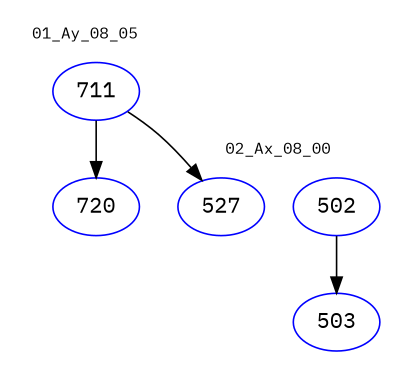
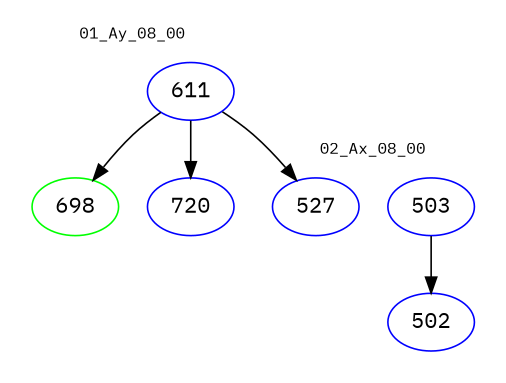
cluster "01_Ay_08_05": label "01_Ay_08_05" -> "01_Ay_08_00"
node "711": label "711" -> "611"
node "698": added
edge "502" -> "503": reversed
